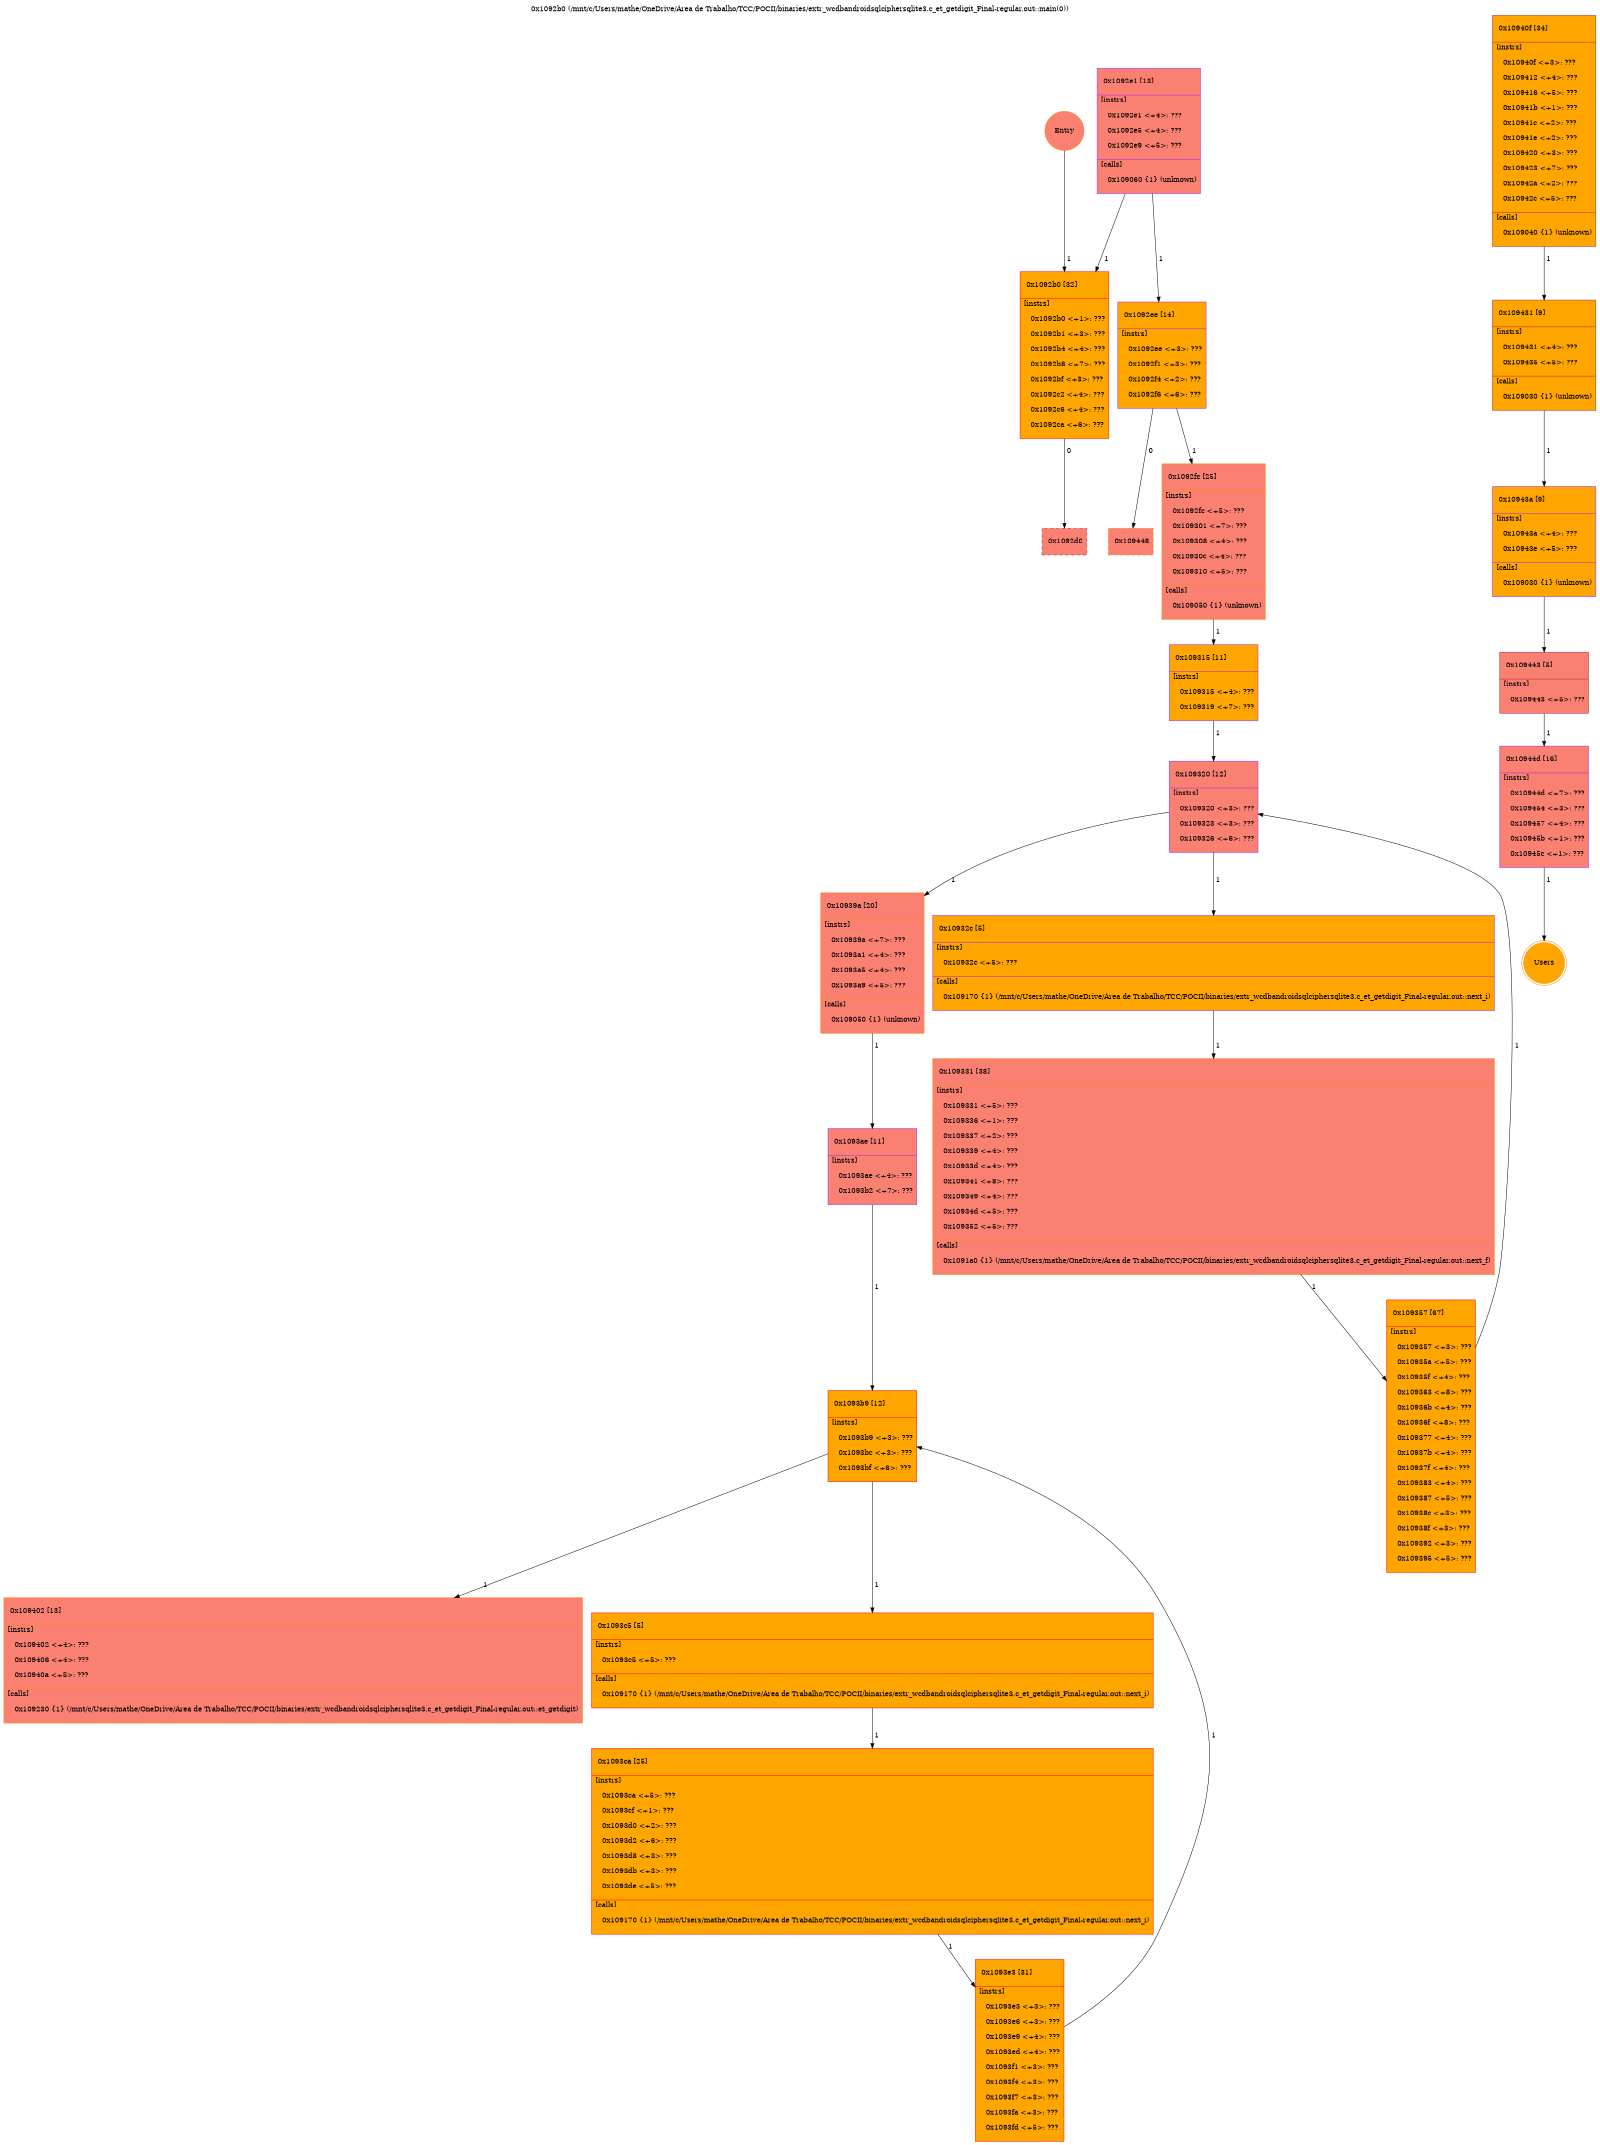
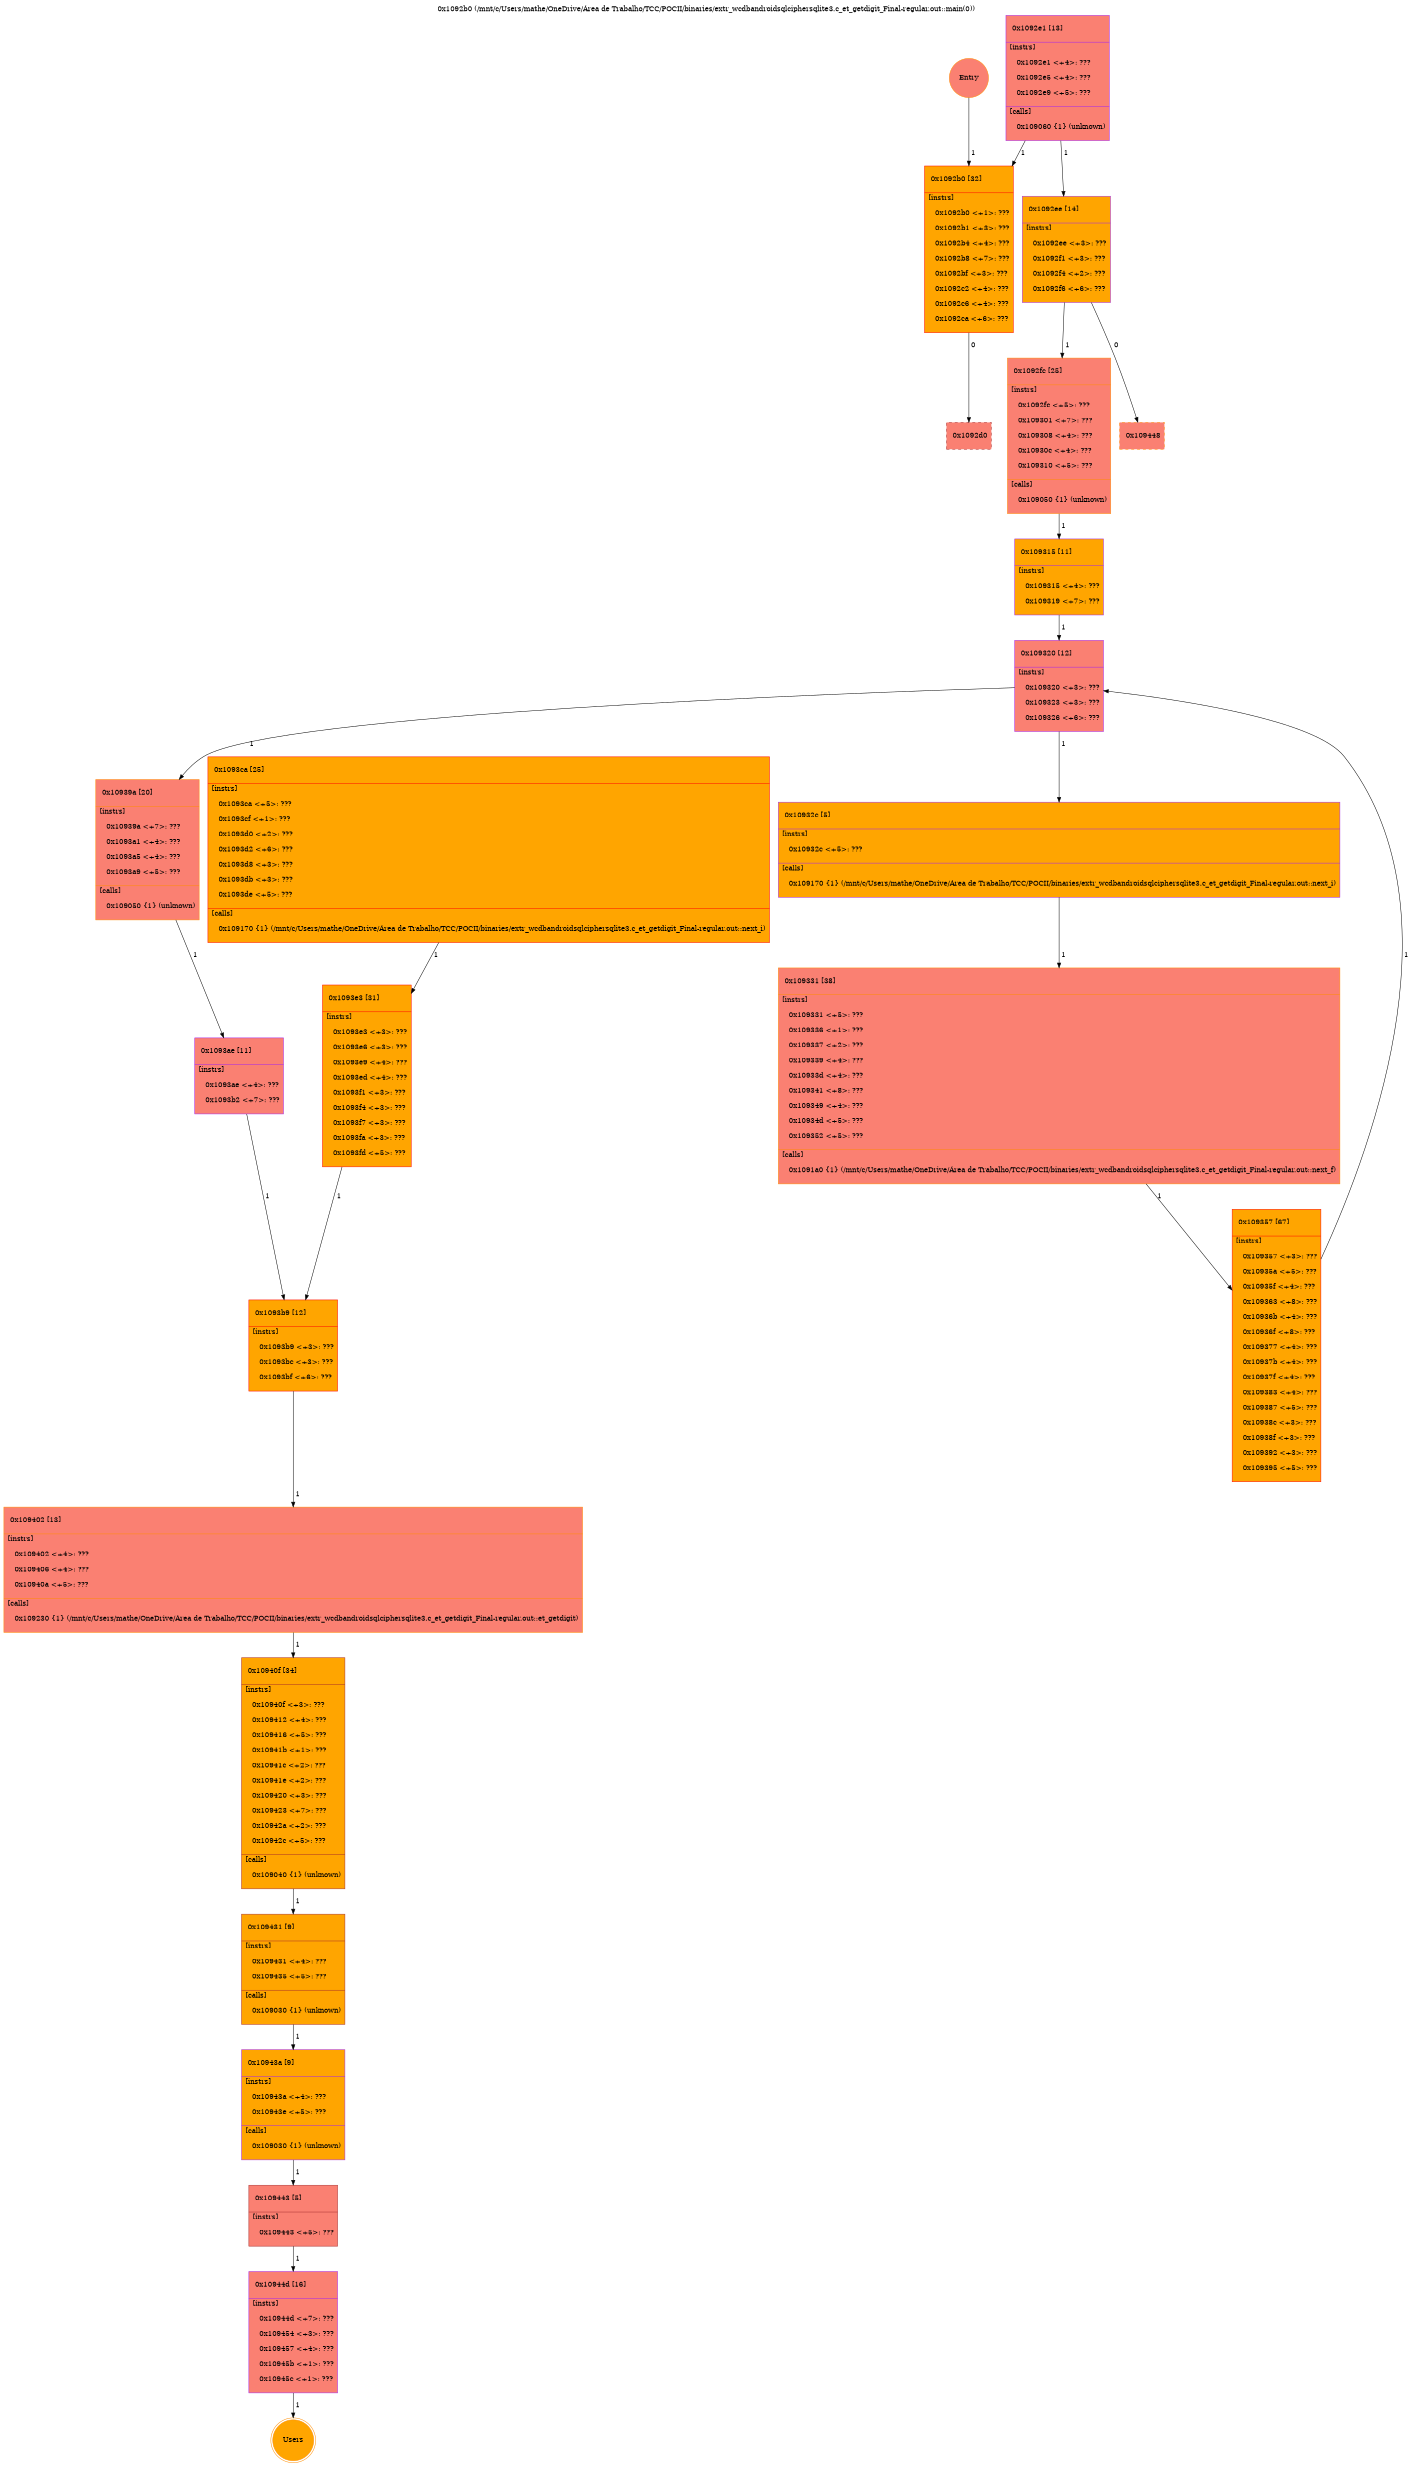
edge "0x109402 [13]" -> "0x10940f [34]": added, label "1"
node "0x1093c5 [5]": removed
